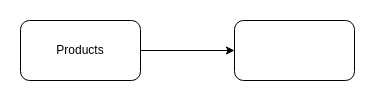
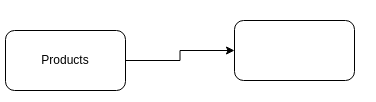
node "Products": moved (81, 51) -> (66, 61)
